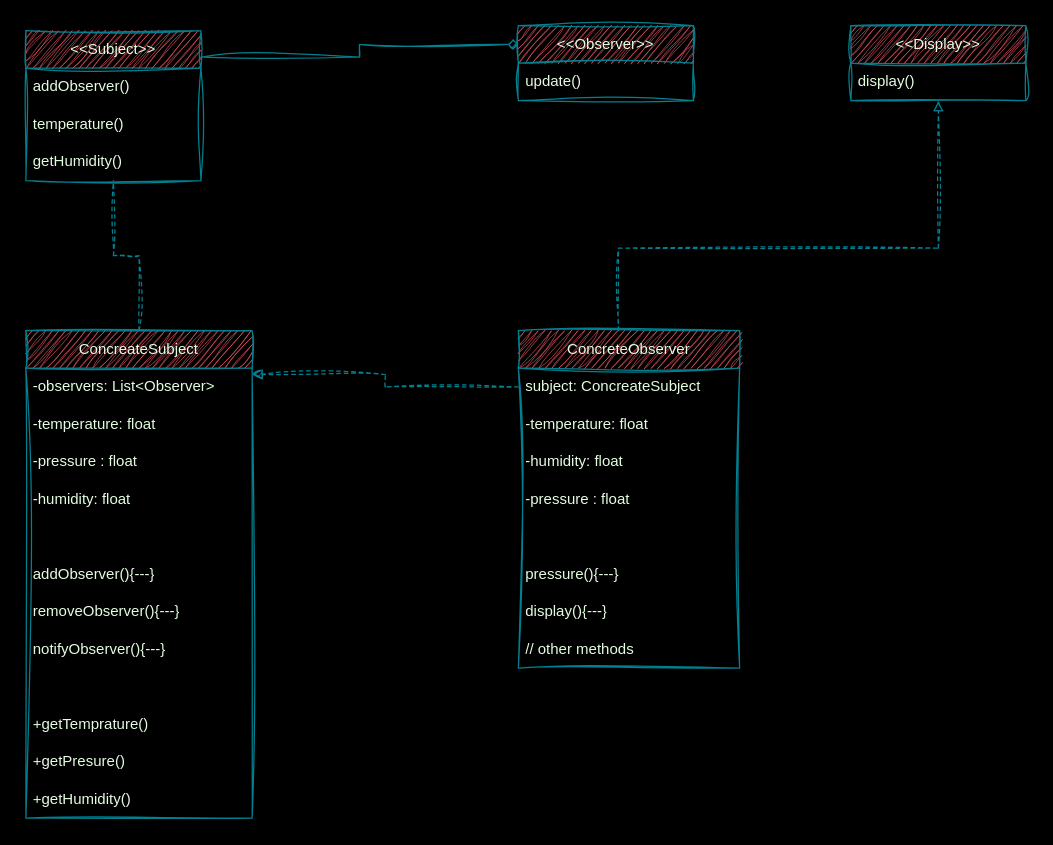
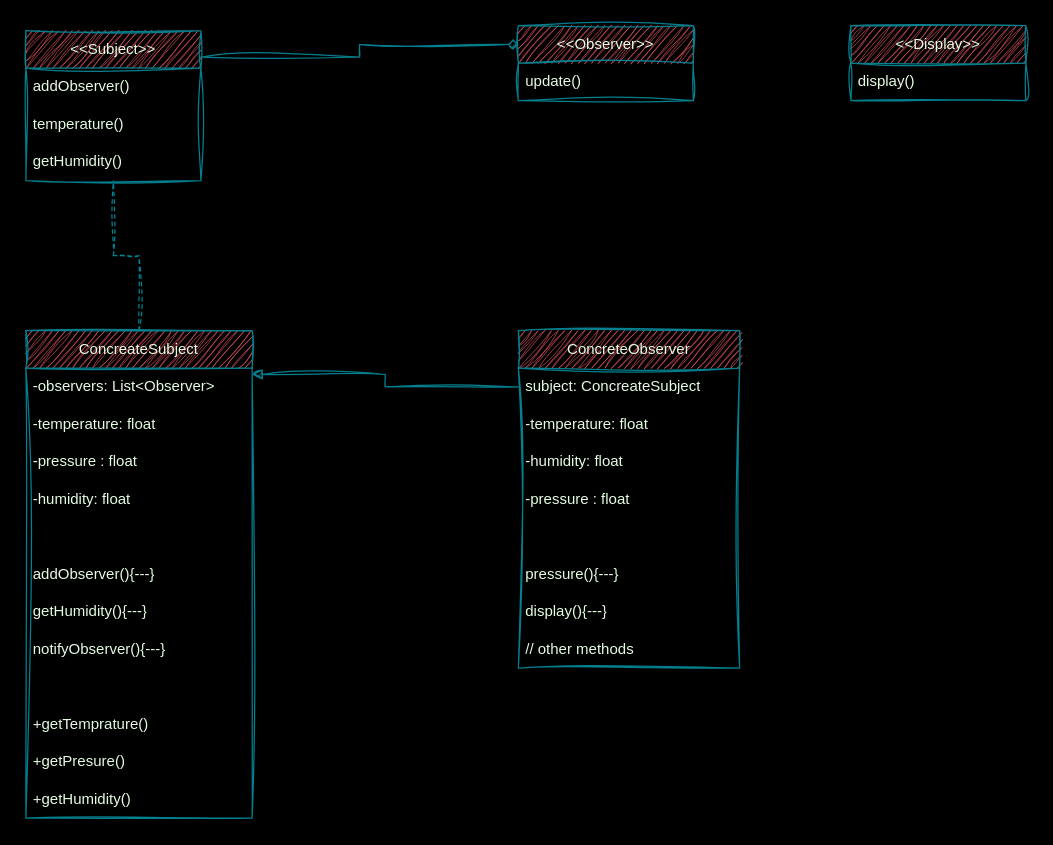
edge "ConcreteObserver" -> "<<Display>>": removed
edge "subject: ConcreateSubject" -> "ConcreateSubject": style dashed -> solid
node "removeObserver(){---}": label "removeObserver(){---}" -> "getHumidity(){---}"
